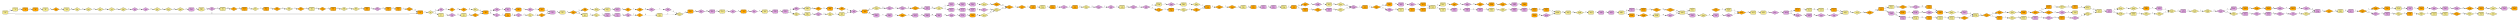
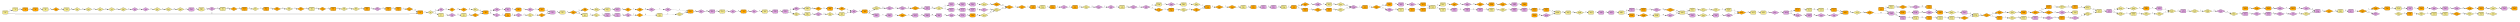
node "S290": removed
edge "S100" -> "S99": reversed
node "S161": fillcolor plum -> orange
node "S207": fillcolor orange -> plum
node "S214": added
node "S216": fillcolor orange -> khaki
edge "S235" -> "S236": now "S235" -> "S238"
edge "S62" -> "S63": now "S62" -> "S65"
node "S233": fillcolor khaki -> orange
node "S312": removed
